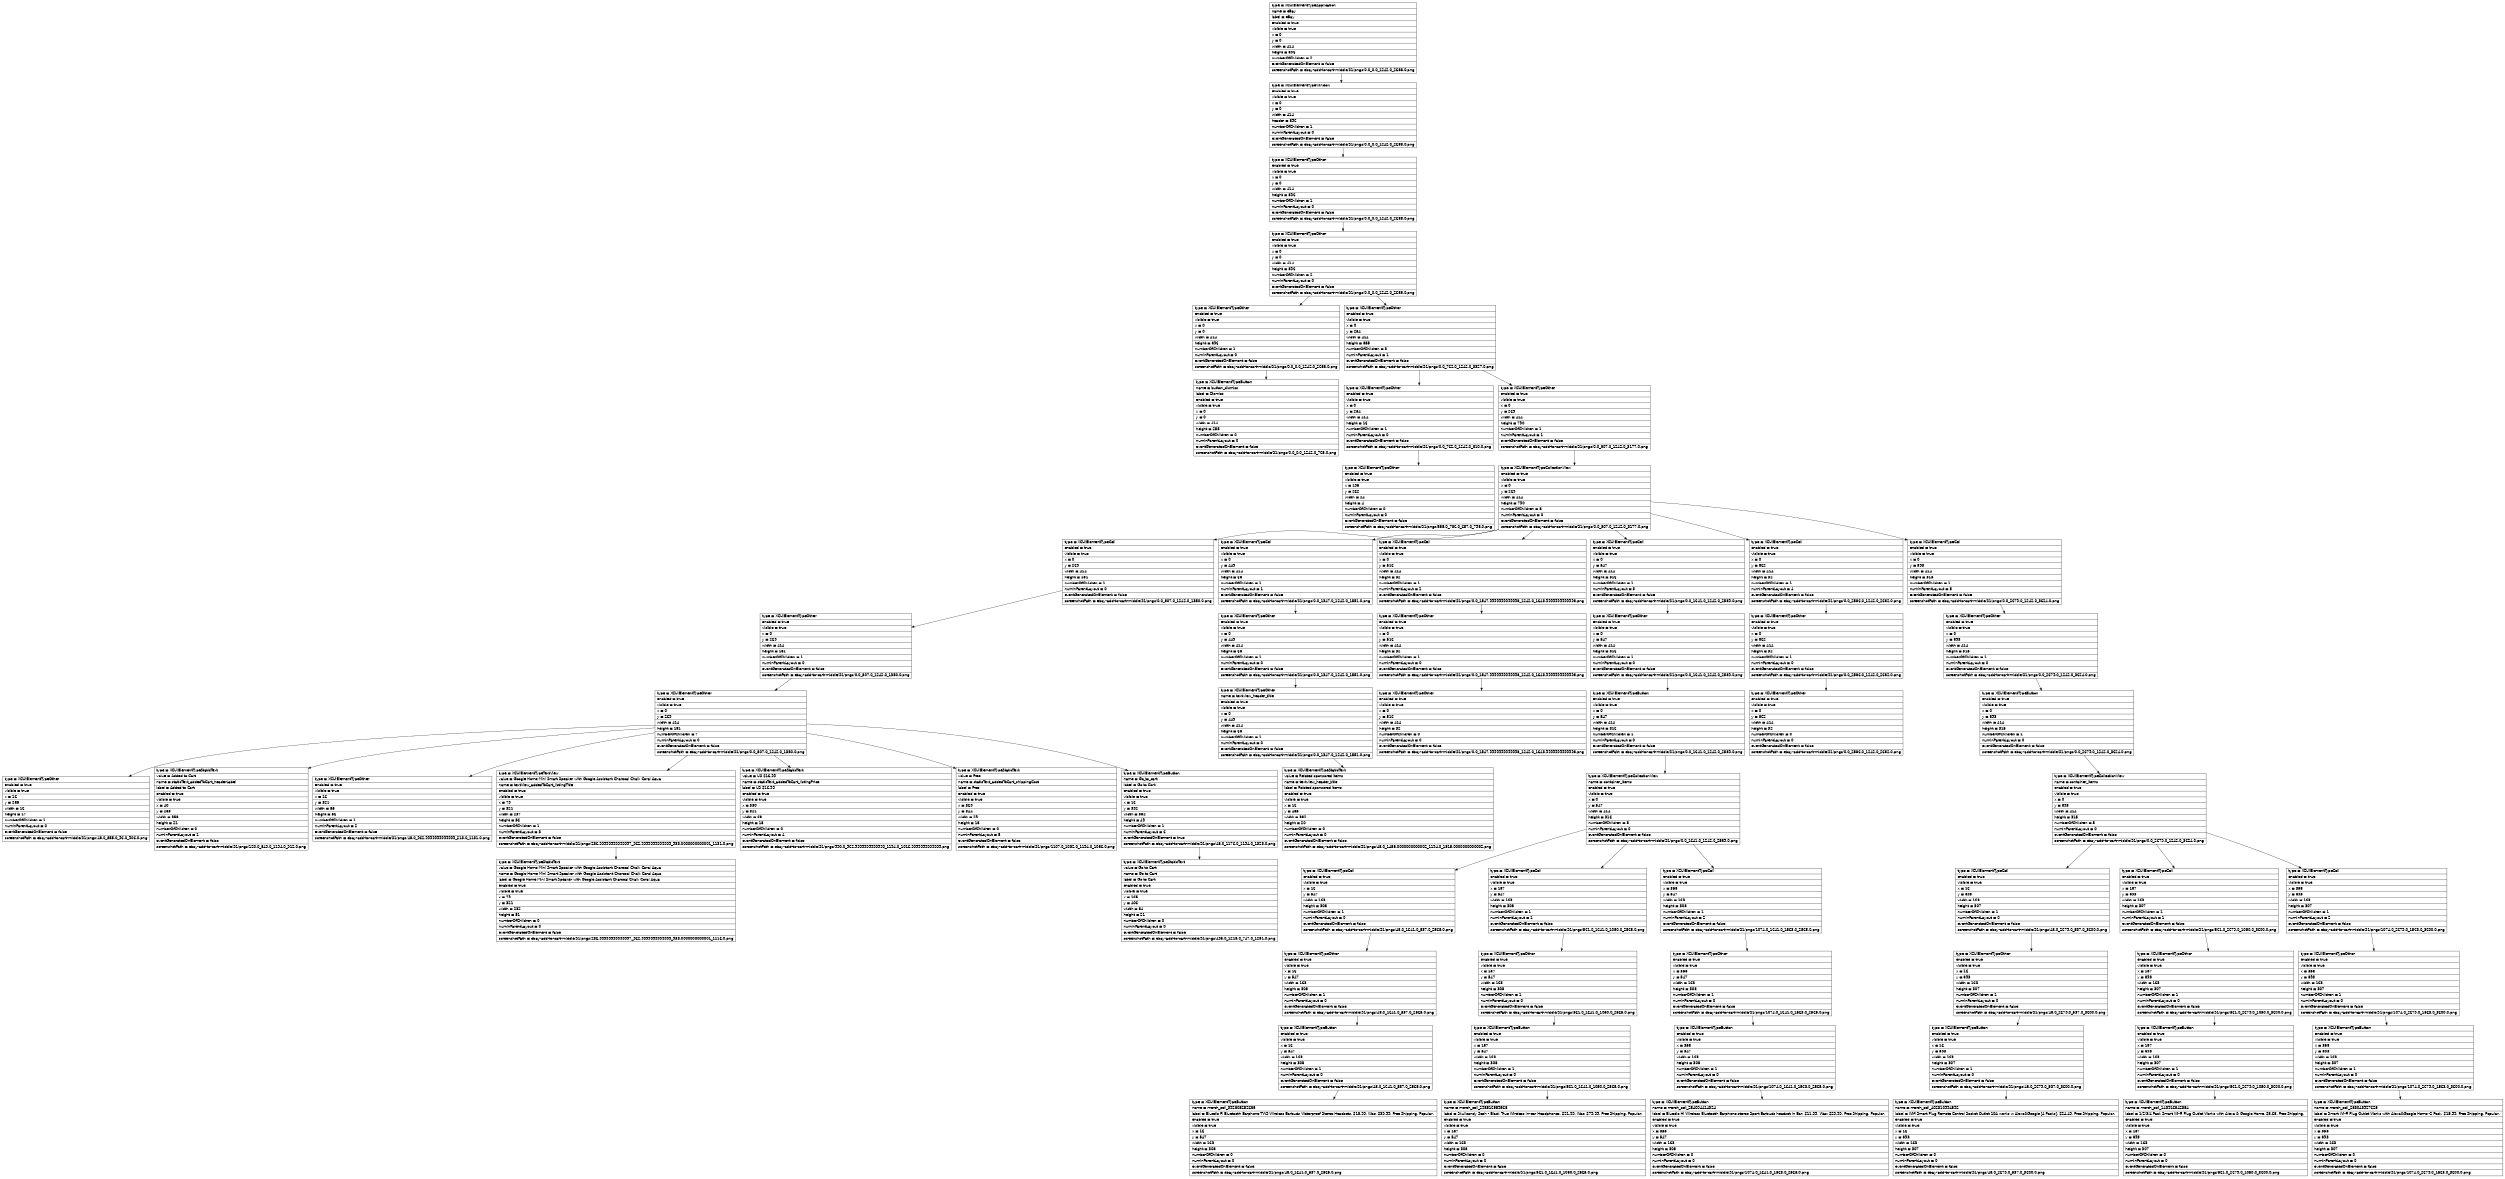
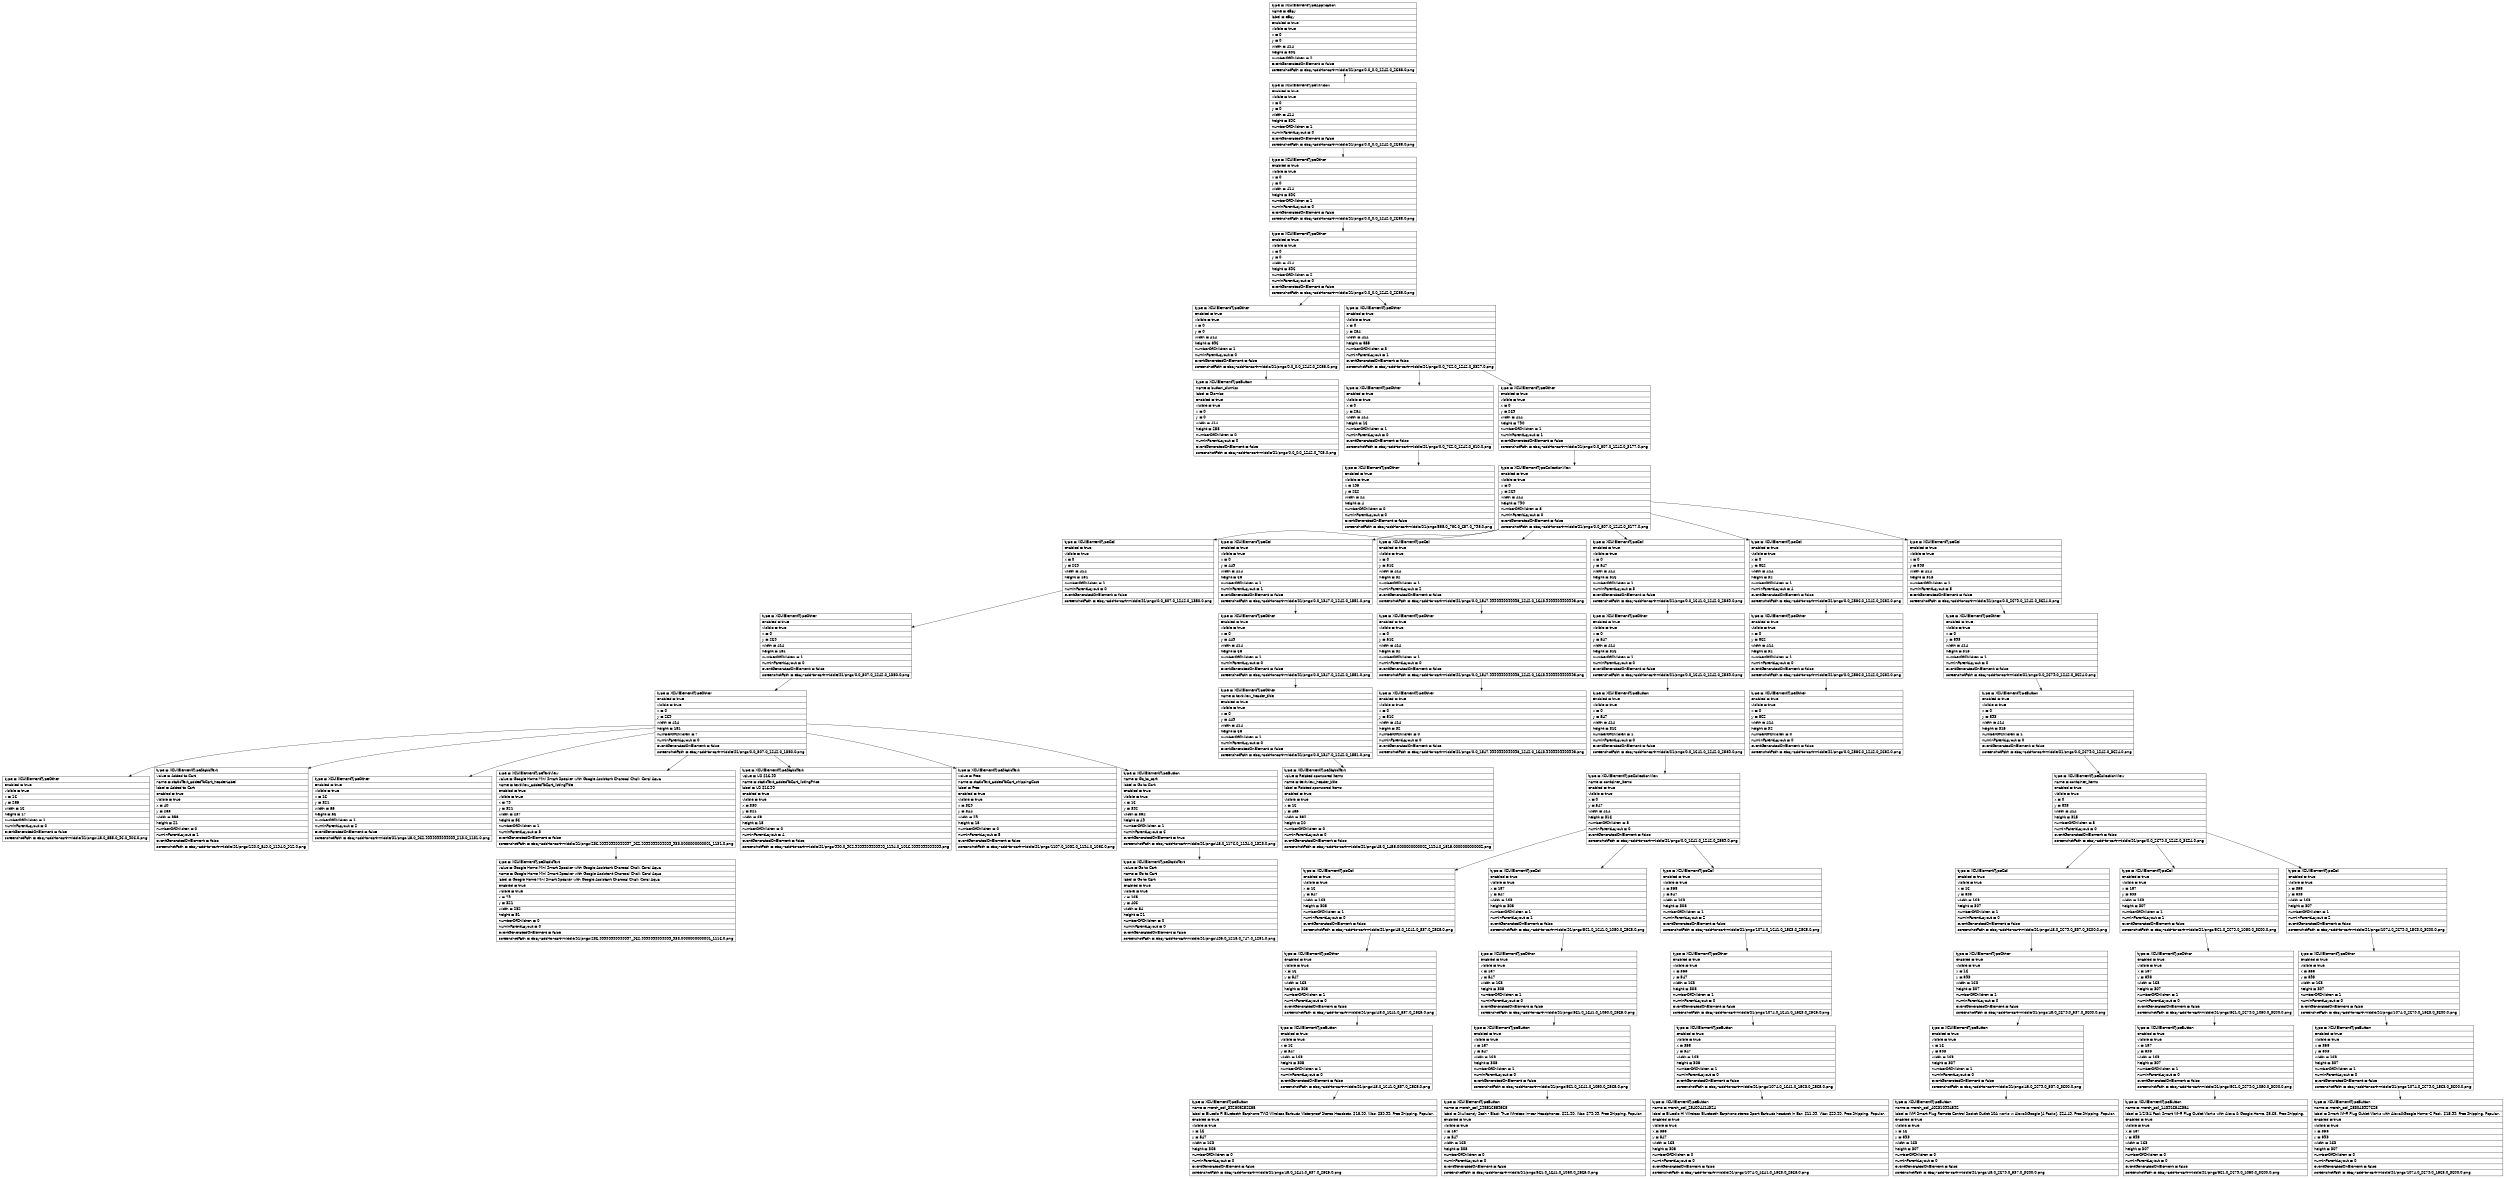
edge "type = XCUIElementTypeApplication" -> "type = XCUIElementTypeWindow": reversed
node "type = XCUIElementTypeWindow": text "header = 896" -> "height = 896"
